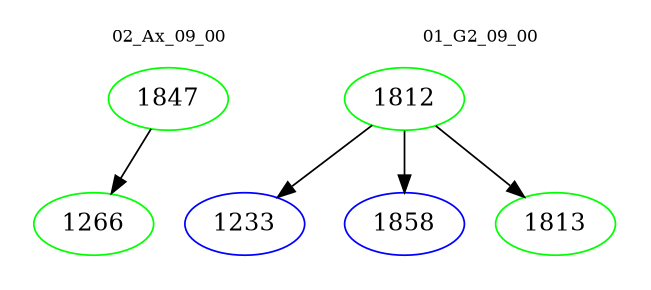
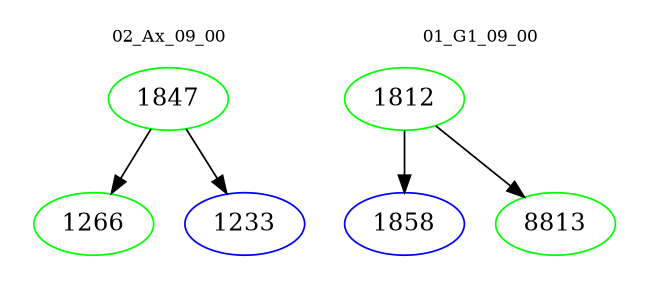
cluster "01_G2_09_00": label "01_G2_09_00" -> "01_G1_09_00"
edge "1812" -> "1233": now "1847" -> "1233"
node "1813": label "1813" -> "8813"
